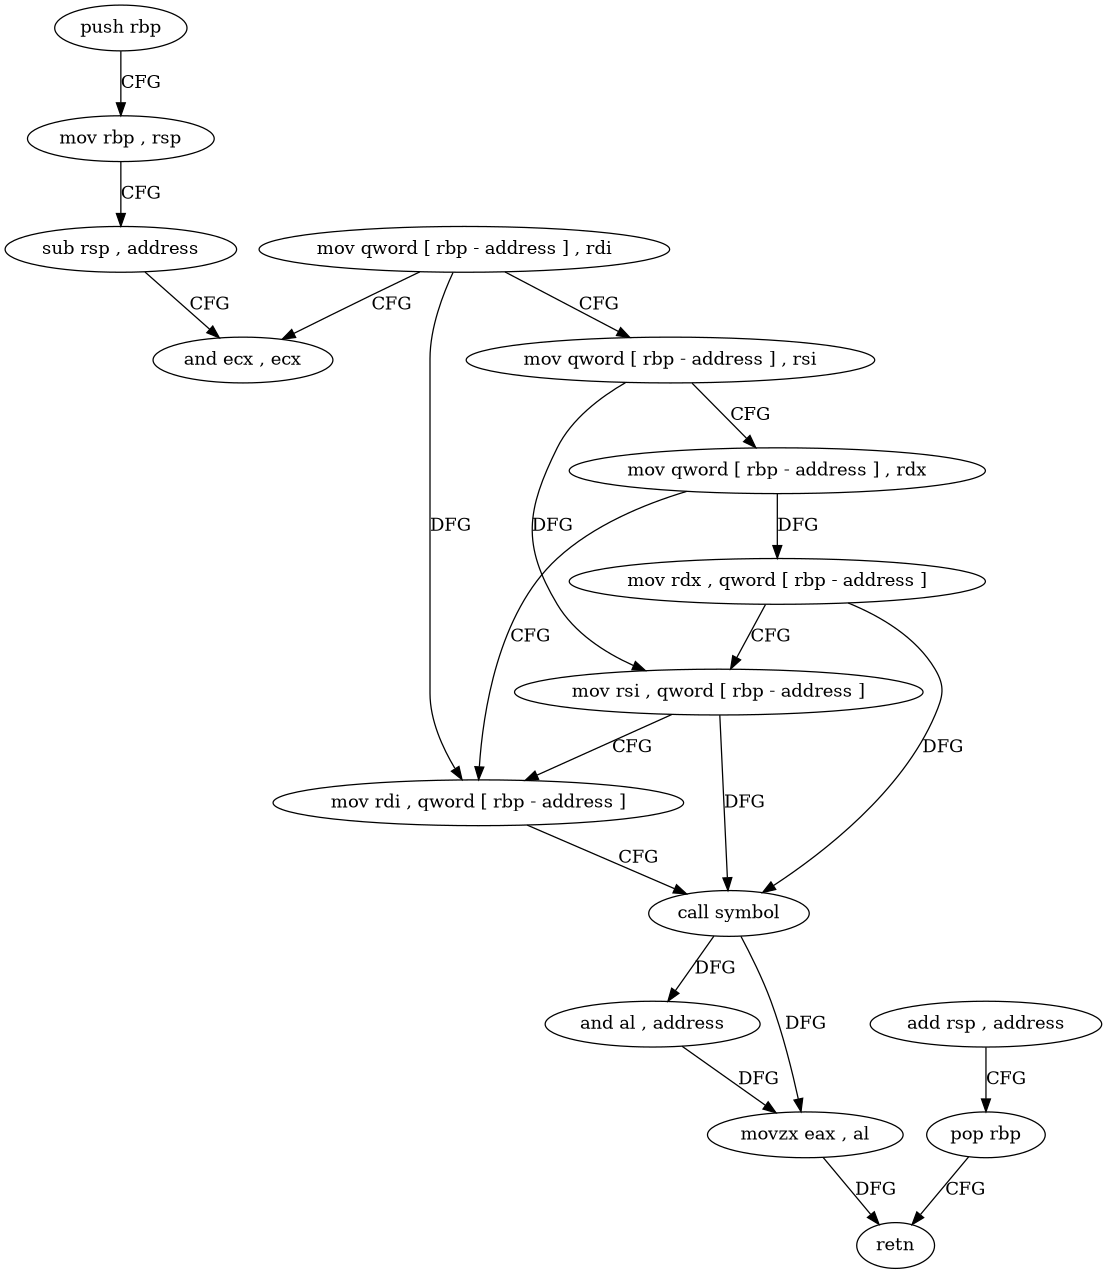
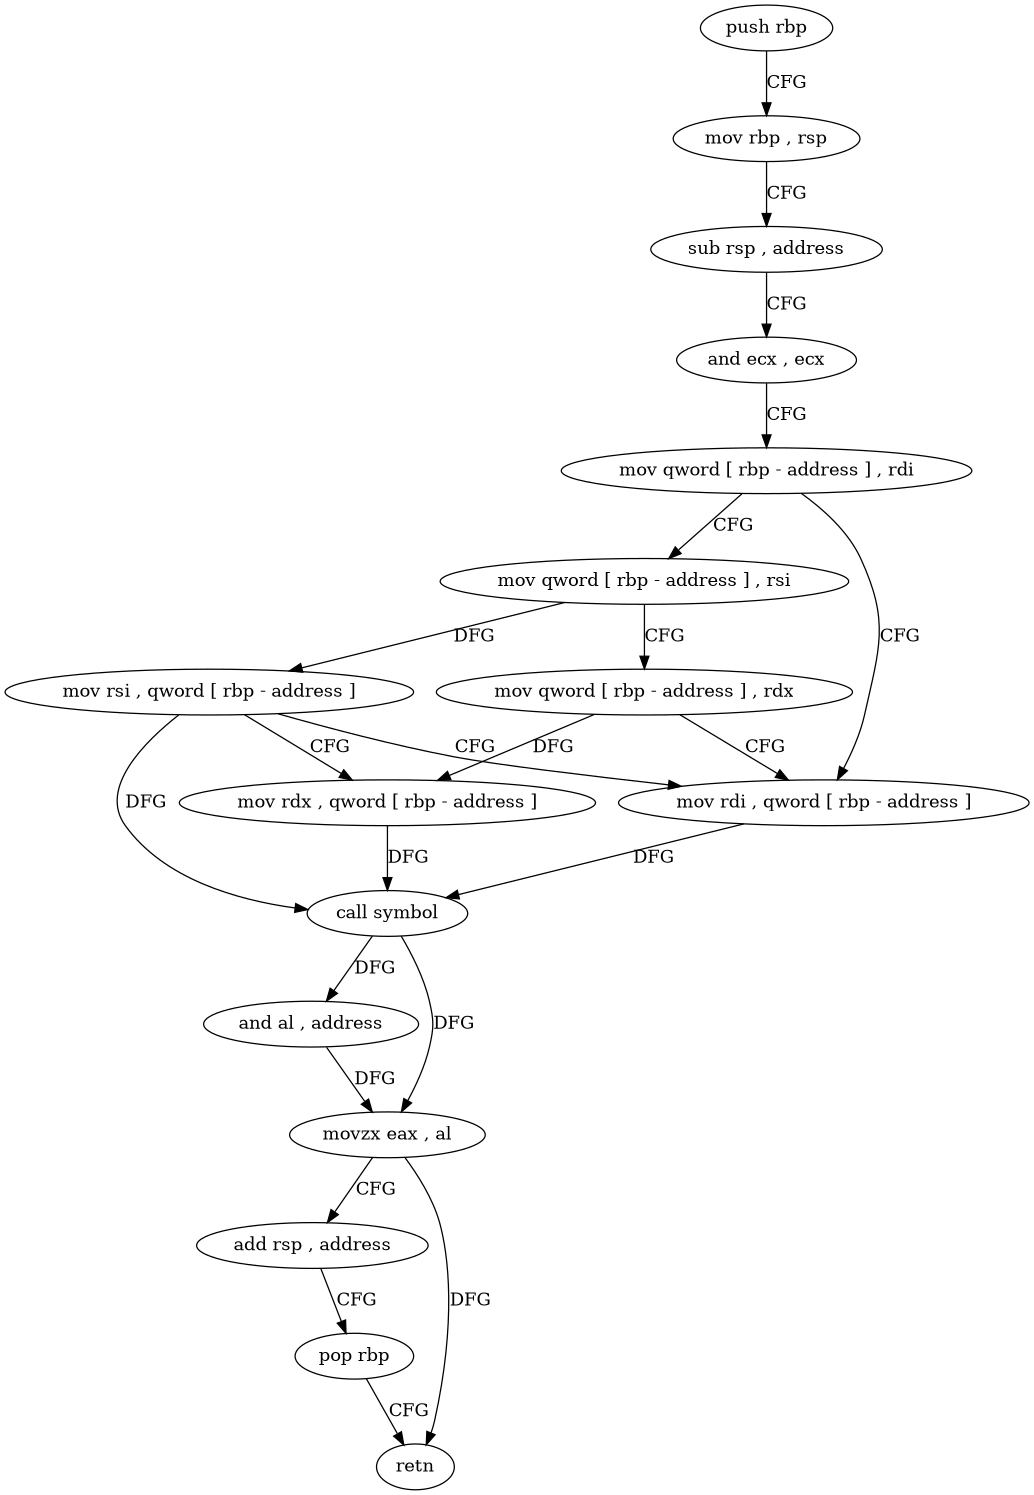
edge "mov qword [ rbp - address ] , rdi" -> "and ecx , ecx": reversed
edge "mov qword [ rbp - address ] , rdi" -> "mov rdi , qword [ rbp - address ]": label "DFG" -> "CFG"
edge "mov rdx , qword [ rbp - address ]" -> "mov rsi , qword [ rbp - address ]": reversed
edge "mov rdi , qword [ rbp - address ]" -> "call symbol": label "CFG" -> "DFG"
edge "movzx eax , al" -> "add rsp , address": added, label "CFG"
